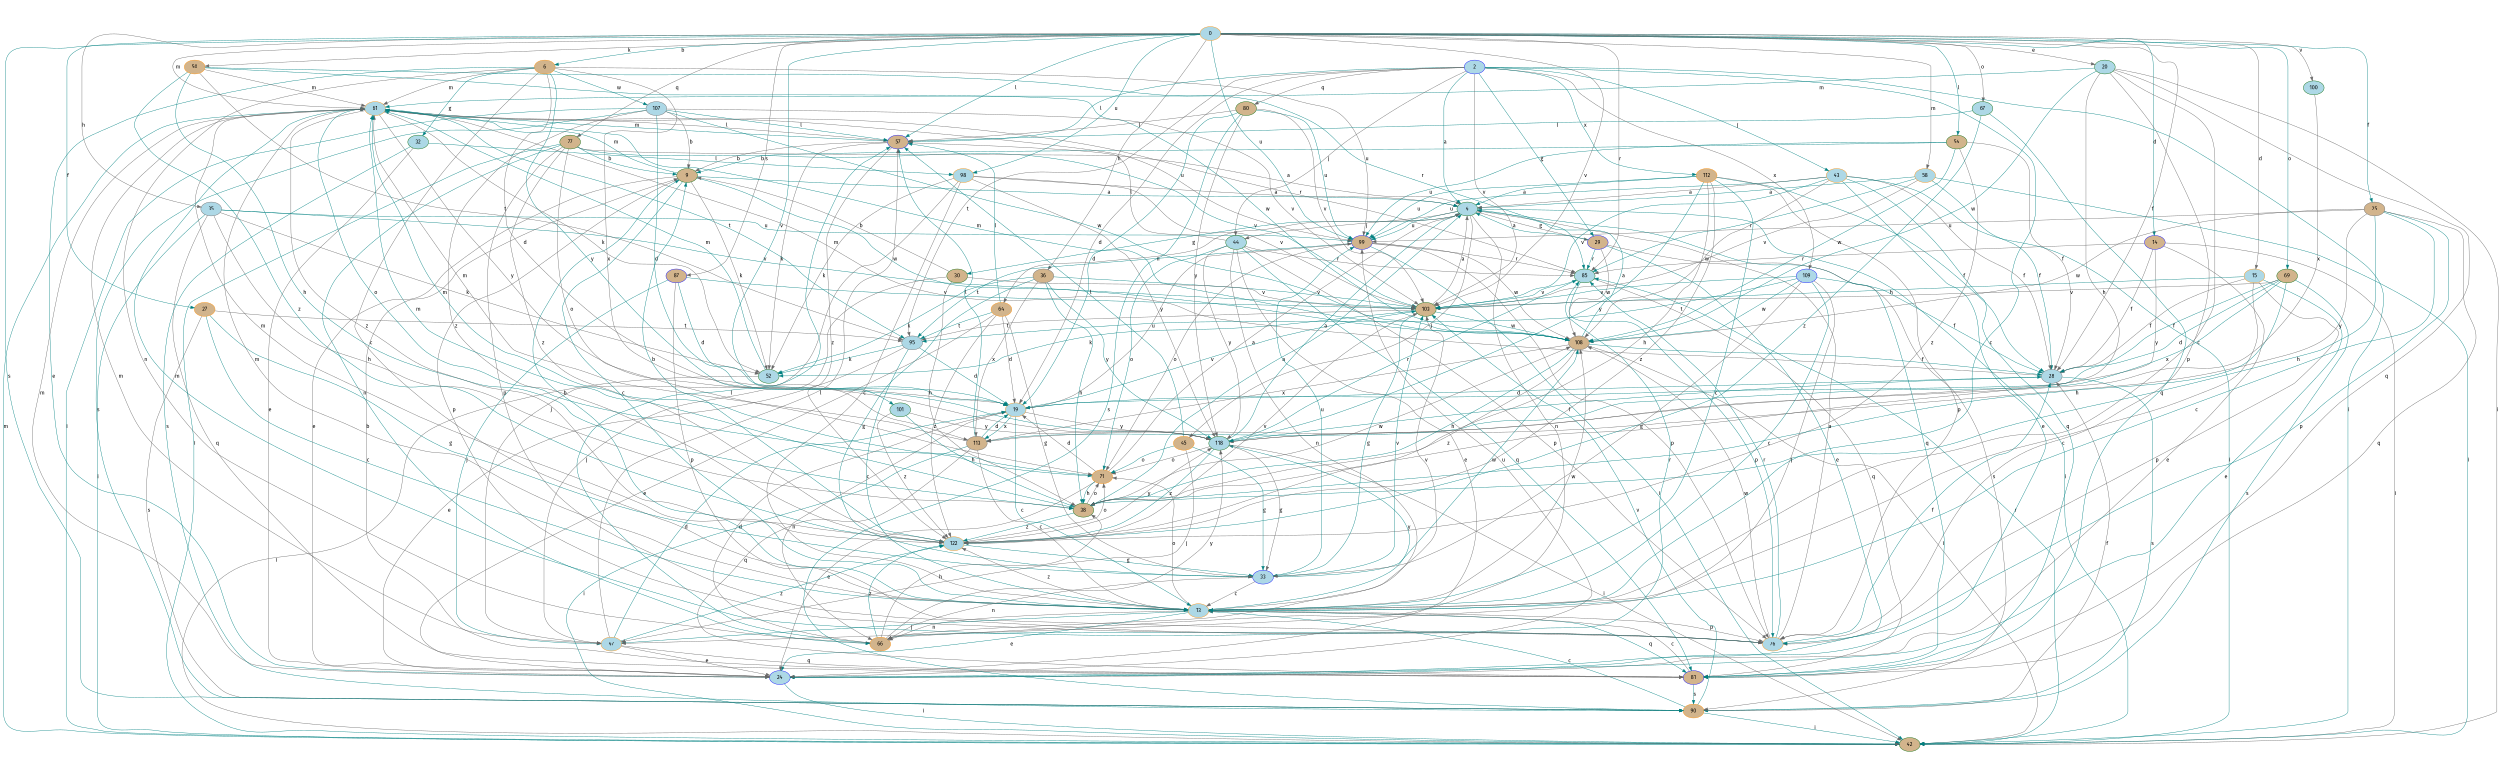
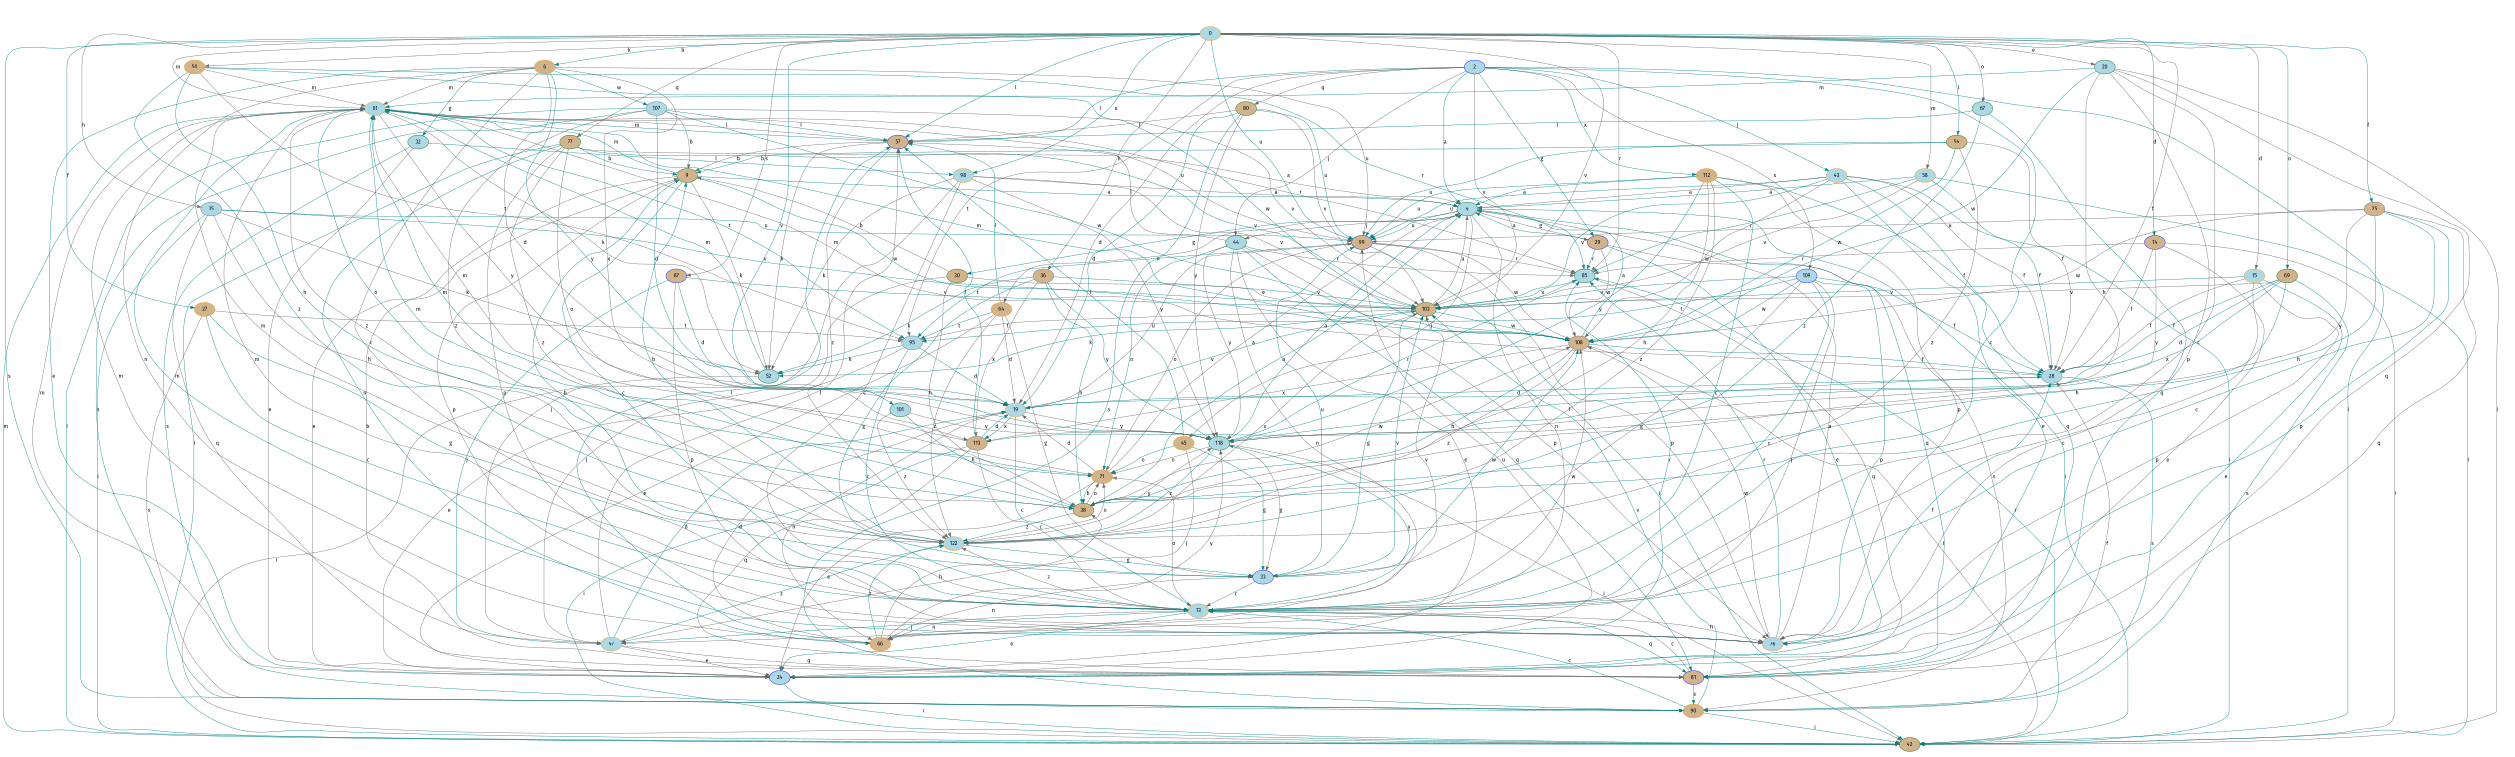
node "100": removed
edge "30" -> "103": label "v" -> "e"
edge "15" -> "103": label "h" -> "v"
edge "85" -> "76": now "109" -> "76"
edge "13" -> "76": label "p" -> "h"
